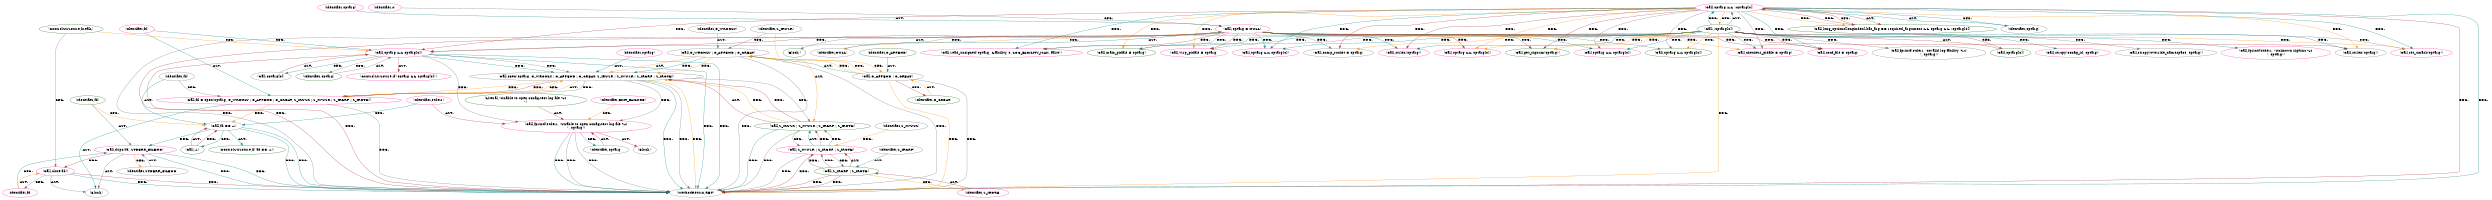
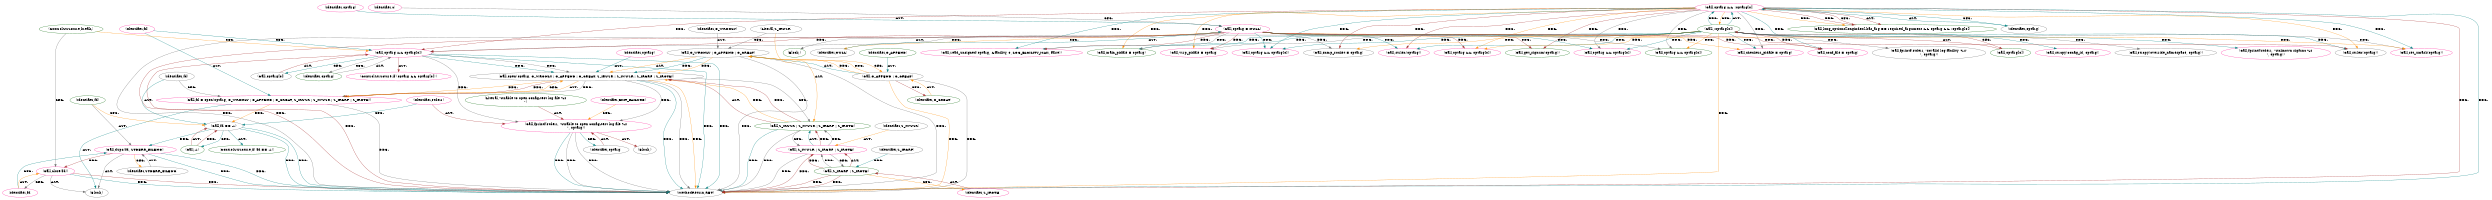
node "(Identifier,S_IRUSR)": label "(Identifier,S_IRUSR)" -> "(Literal,S_IRUSR)"
edge "(Call,!optarg[0])" -> "(Call,get_signum(optarg))": removed, label "DDG:"
edge "(Identifier,S_IWUSR)" -> "(Call,S_IWUSR | S_IRGRP | S_IROTH)": label "DDG: " -> "AST: "
edge "(Identifier,S_IRGRP)" -> "(Call,S_IRGRP | S_IROTH)": label "AST: " -> "DDG: "
